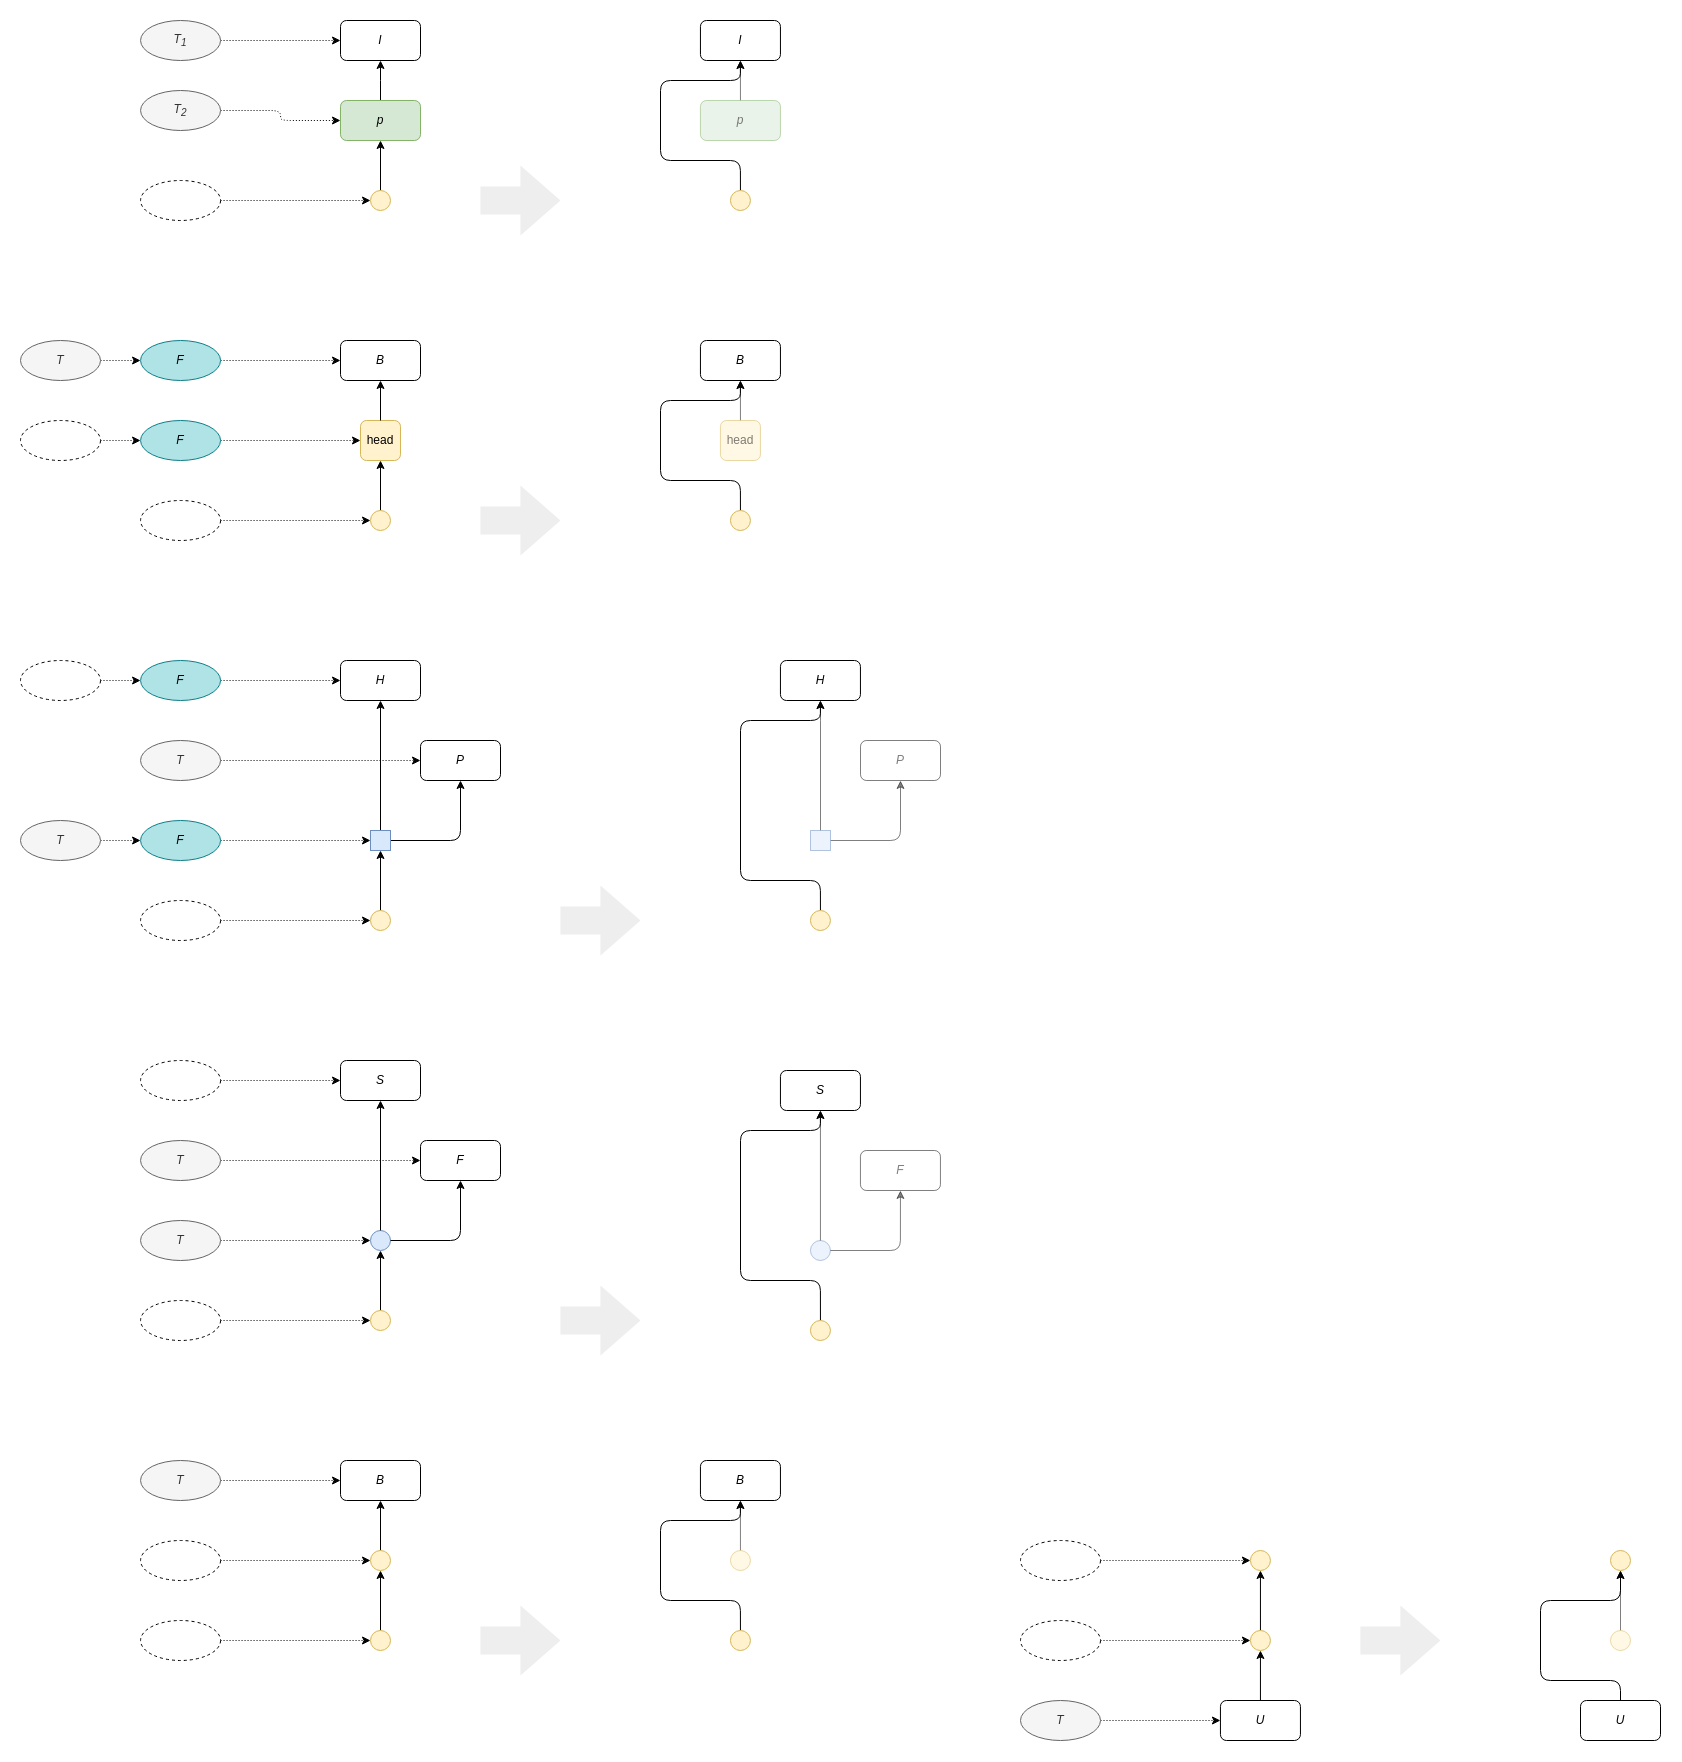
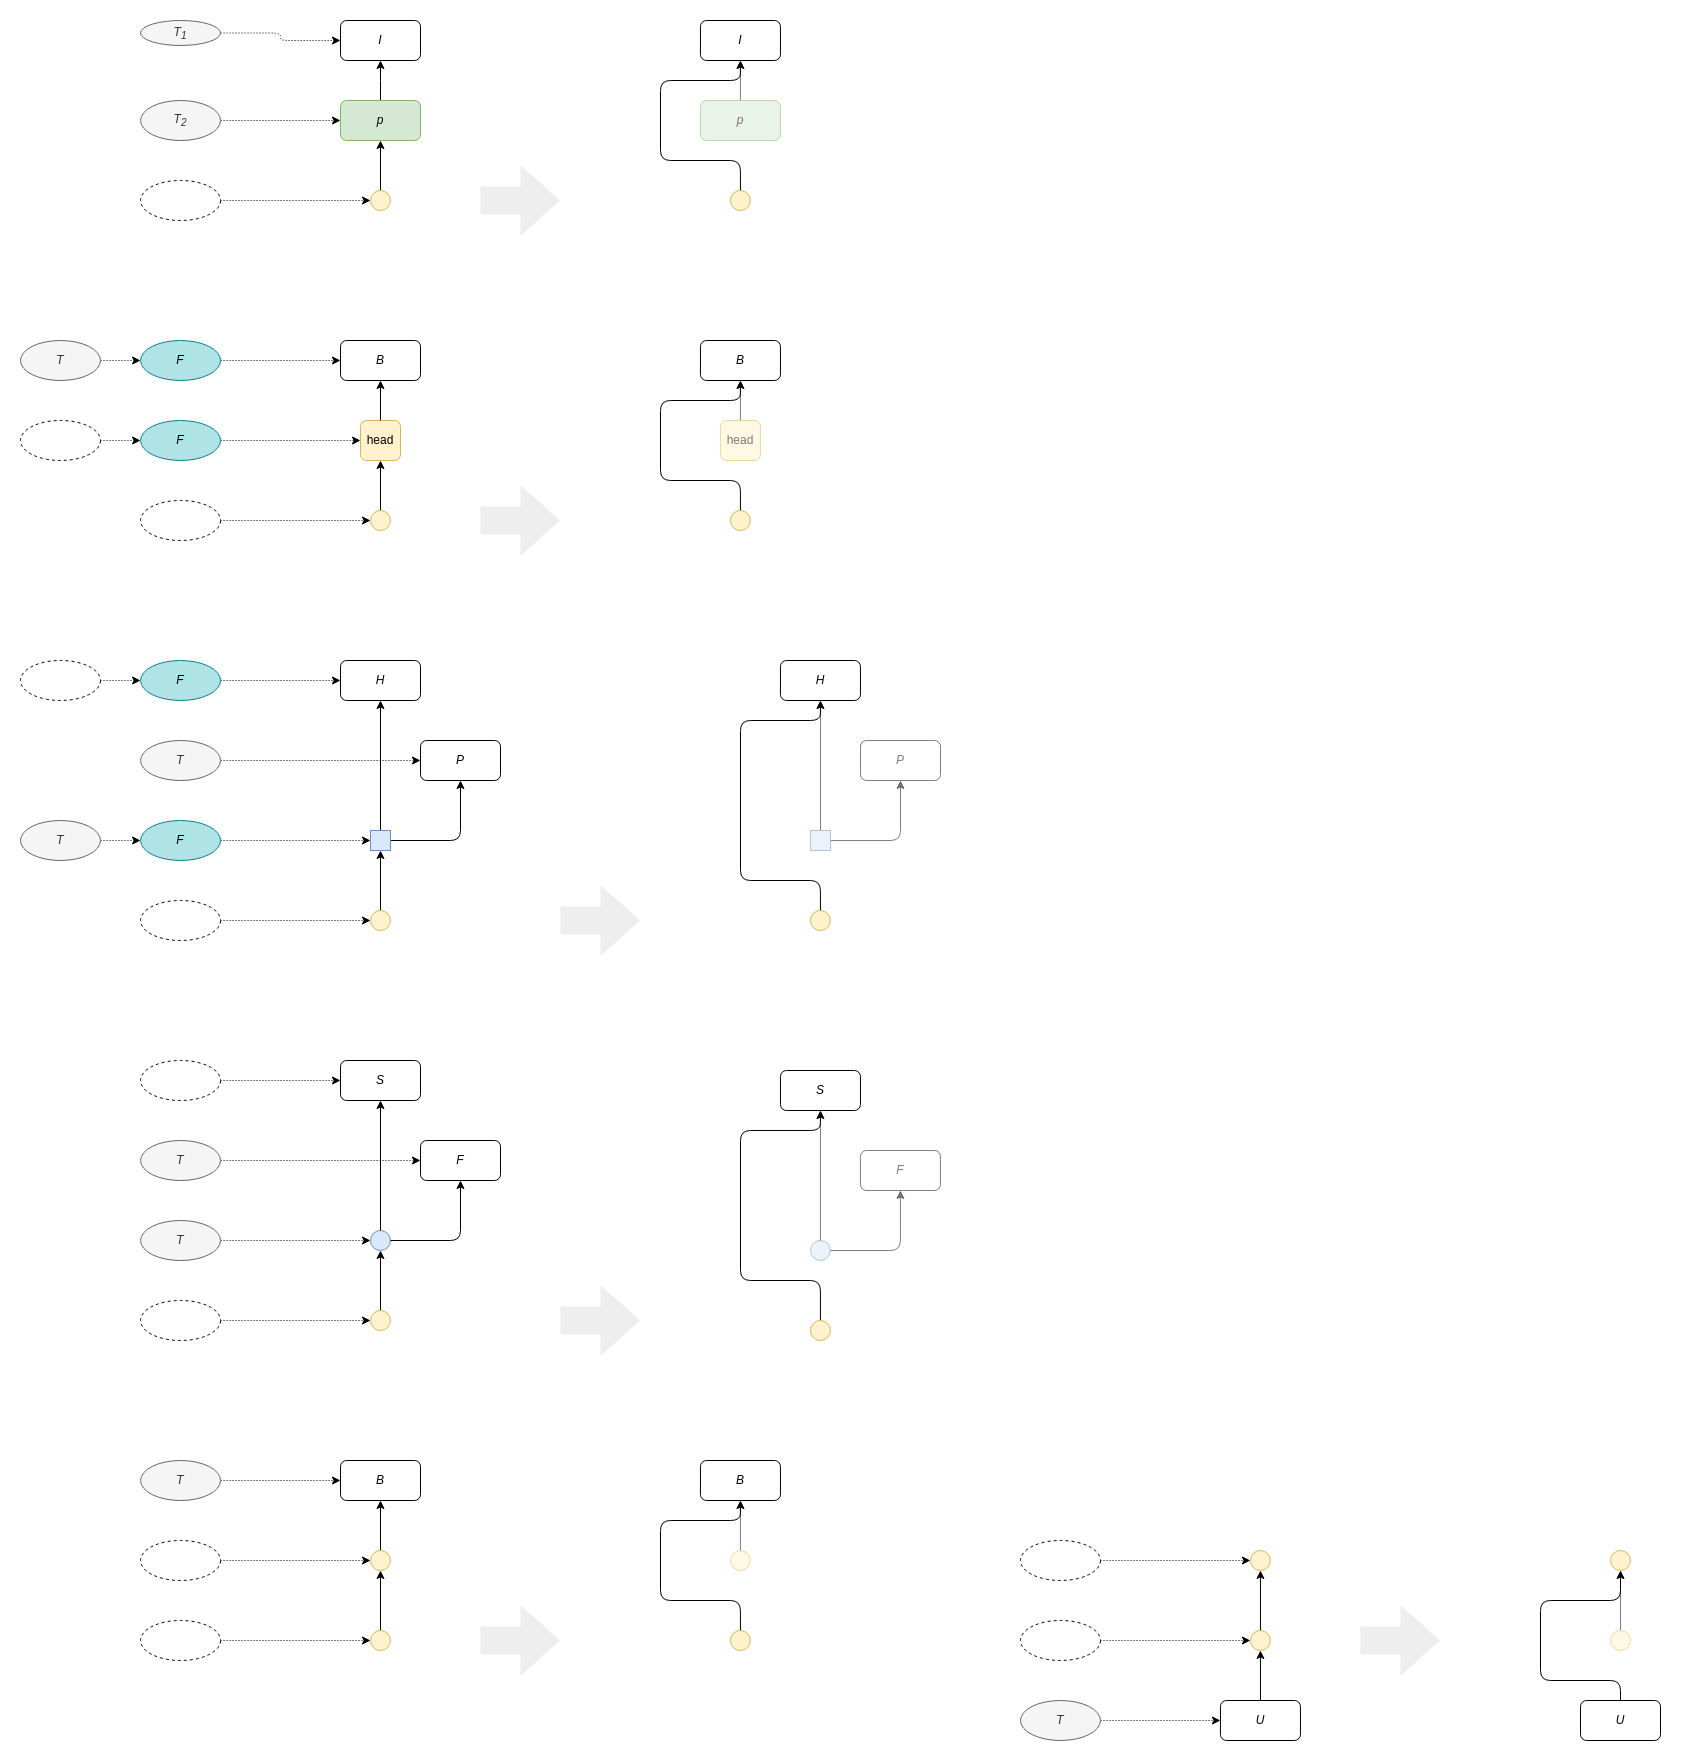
node "T1": size 80x40 -> 80x25
node "T2": moved (181, 111) -> (181, 121)
